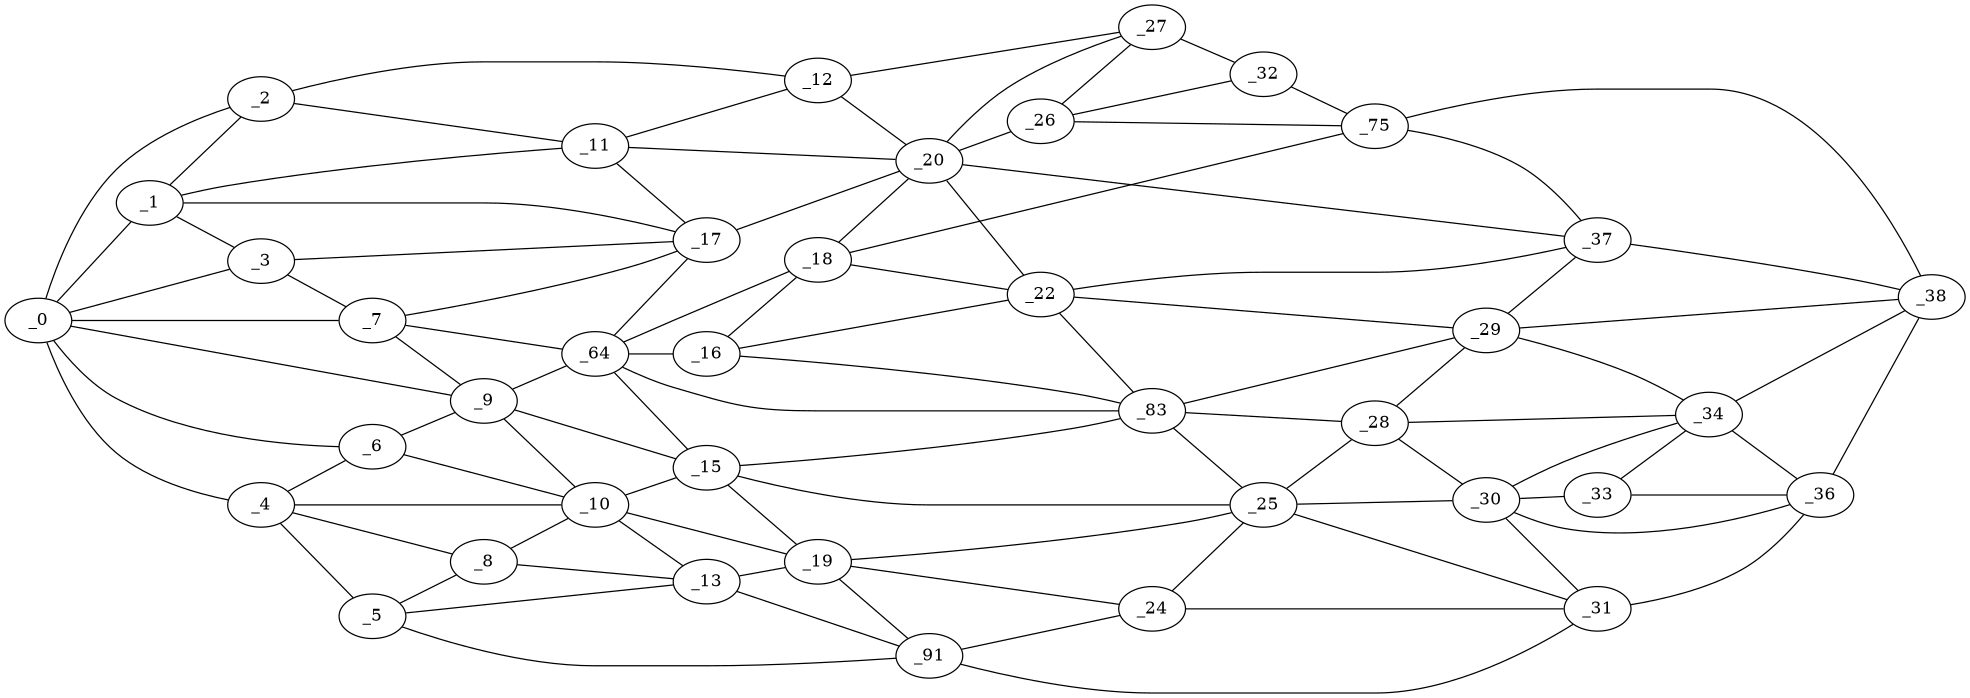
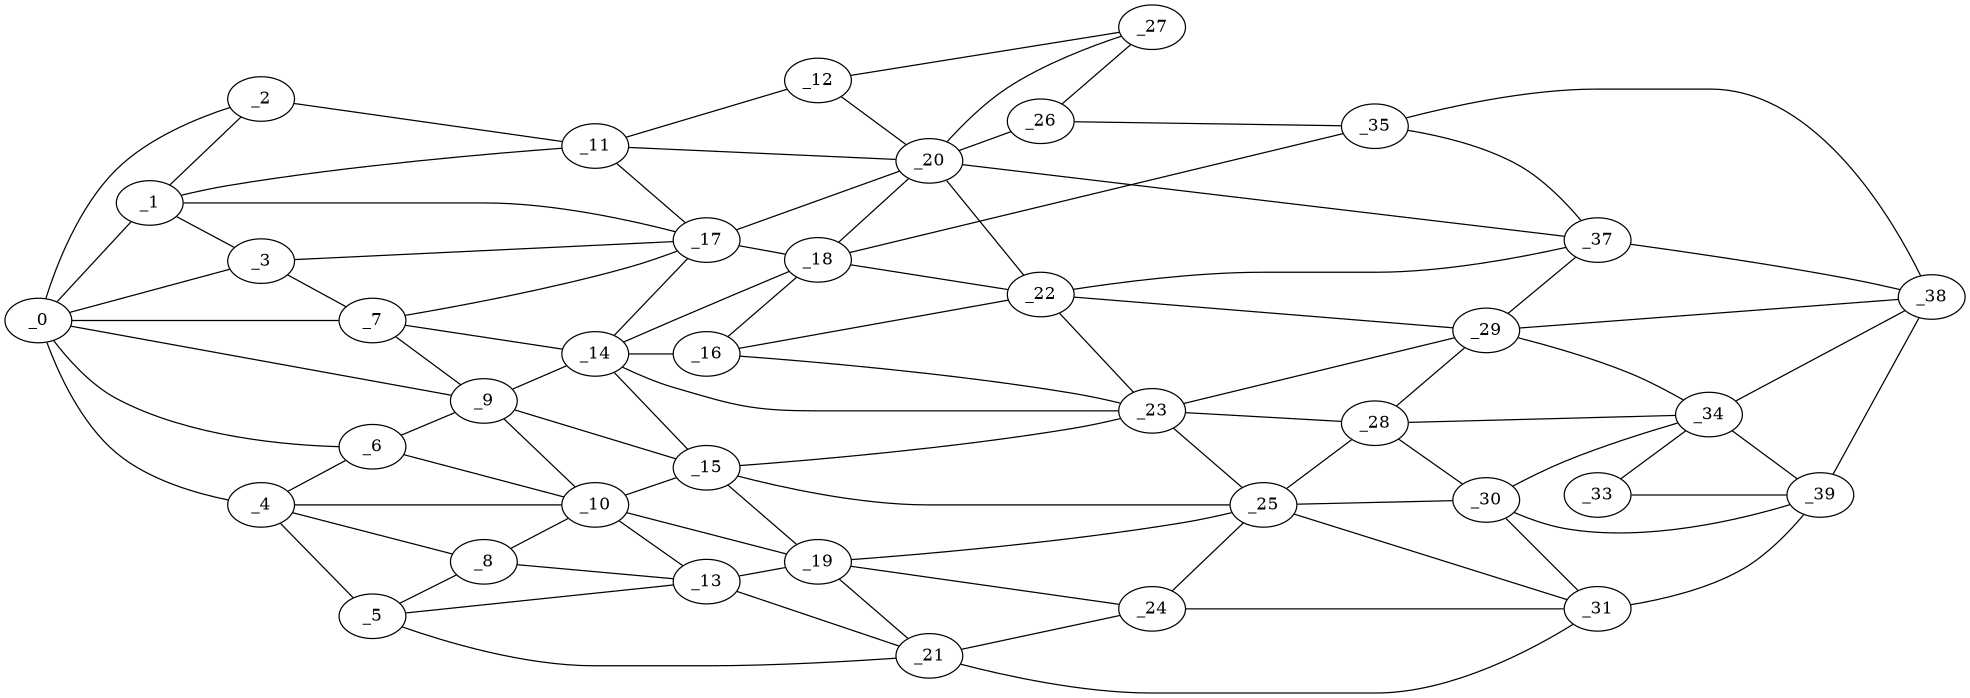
edge "_12" -- "_2": removed
node "_32": removed
node "_75": label "_75" -> "_35"
edge "_17" -- "_18": added
node "_64": label "_64" -> "_14"
node "_83": label "_83" -> "_23"
node "_36": label "_36" -> "_39"
edge "_33" -- "_30": removed
node "_91": label "_91" -> "_21"
